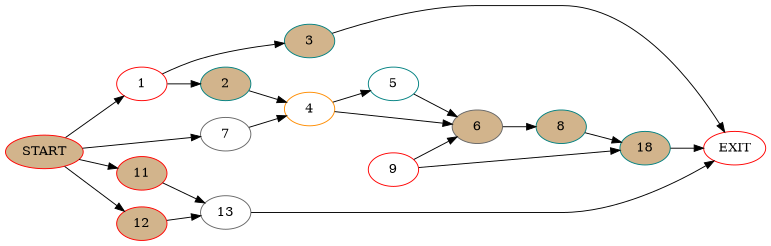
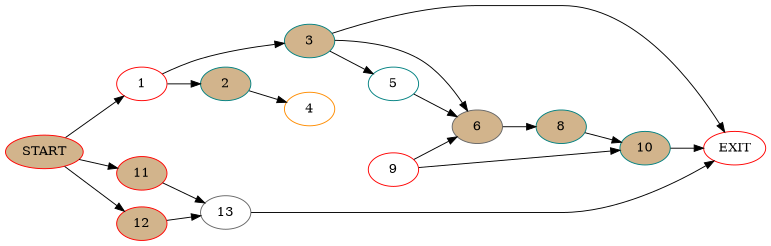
edge "4" -> "5": now "3" -> "5"
edge "4" -> "6": now "3" -> "6"
node "7": removed
node "18": label "18" -> "10"
